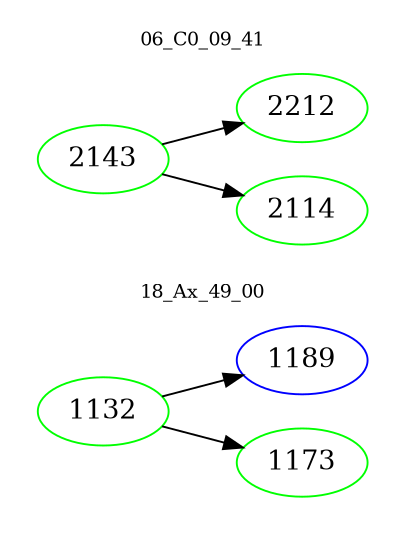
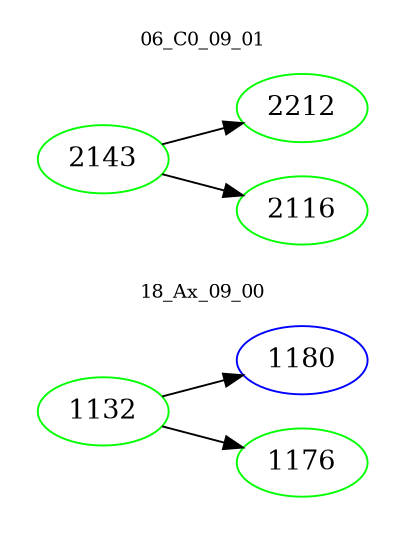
cluster "06_C0_09_41": label "06_C0_09_41" -> "06_C0_09_01"
node "2114": label "2114" -> "2116"
cluster "18_Ax_49_00": label "18_Ax_49_00" -> "18_Ax_09_00"
node "1189": label "1189" -> "1180"
node "1173": label "1173" -> "1176"
